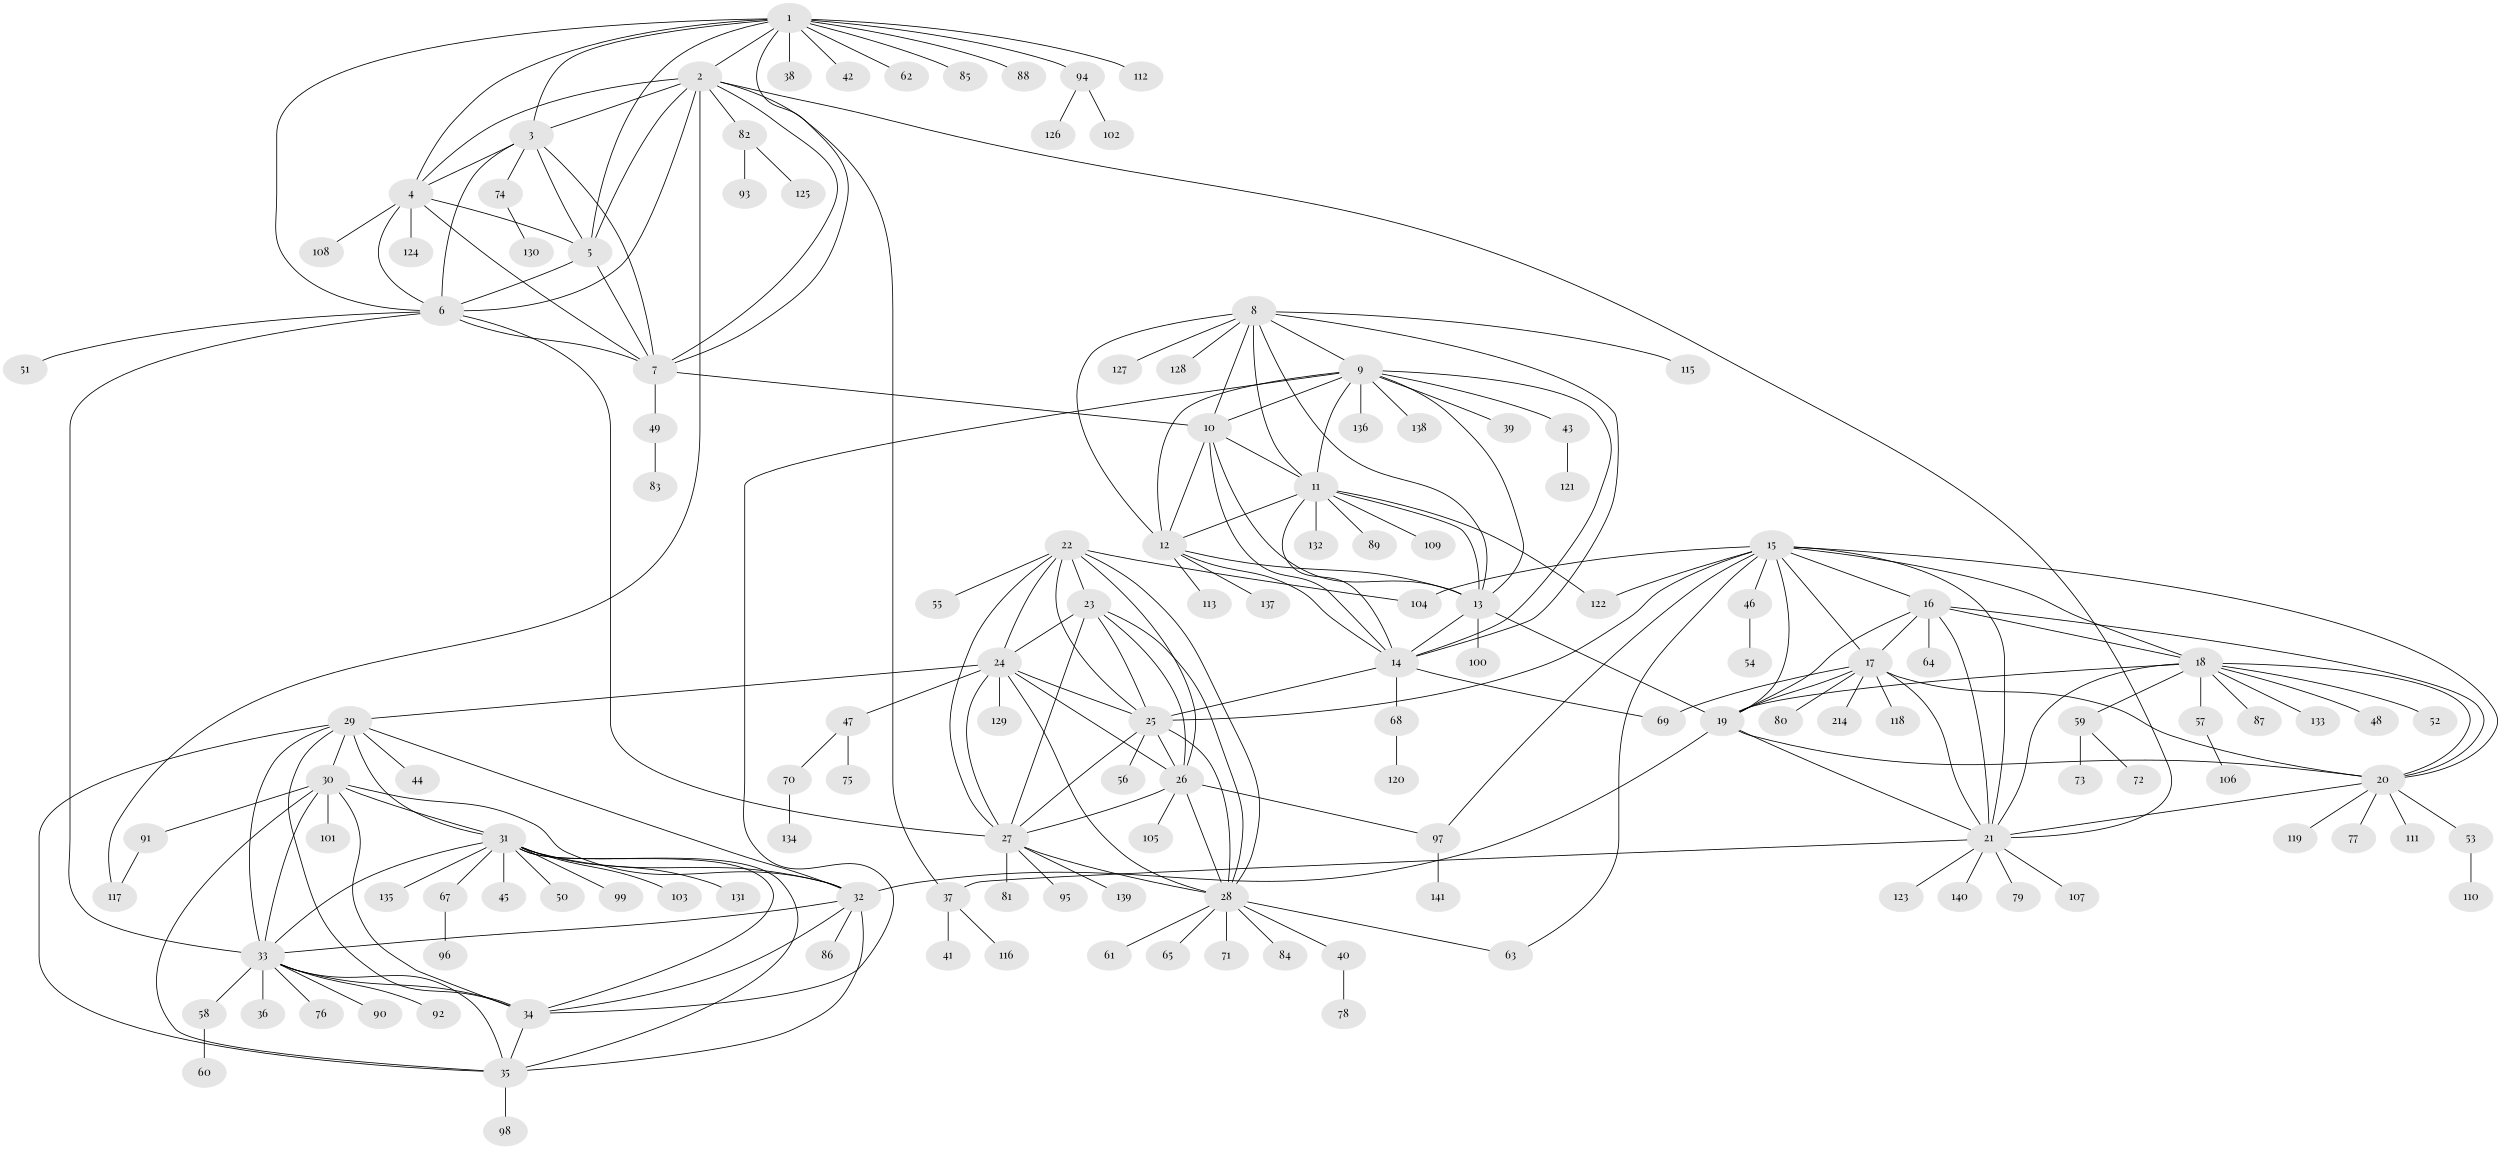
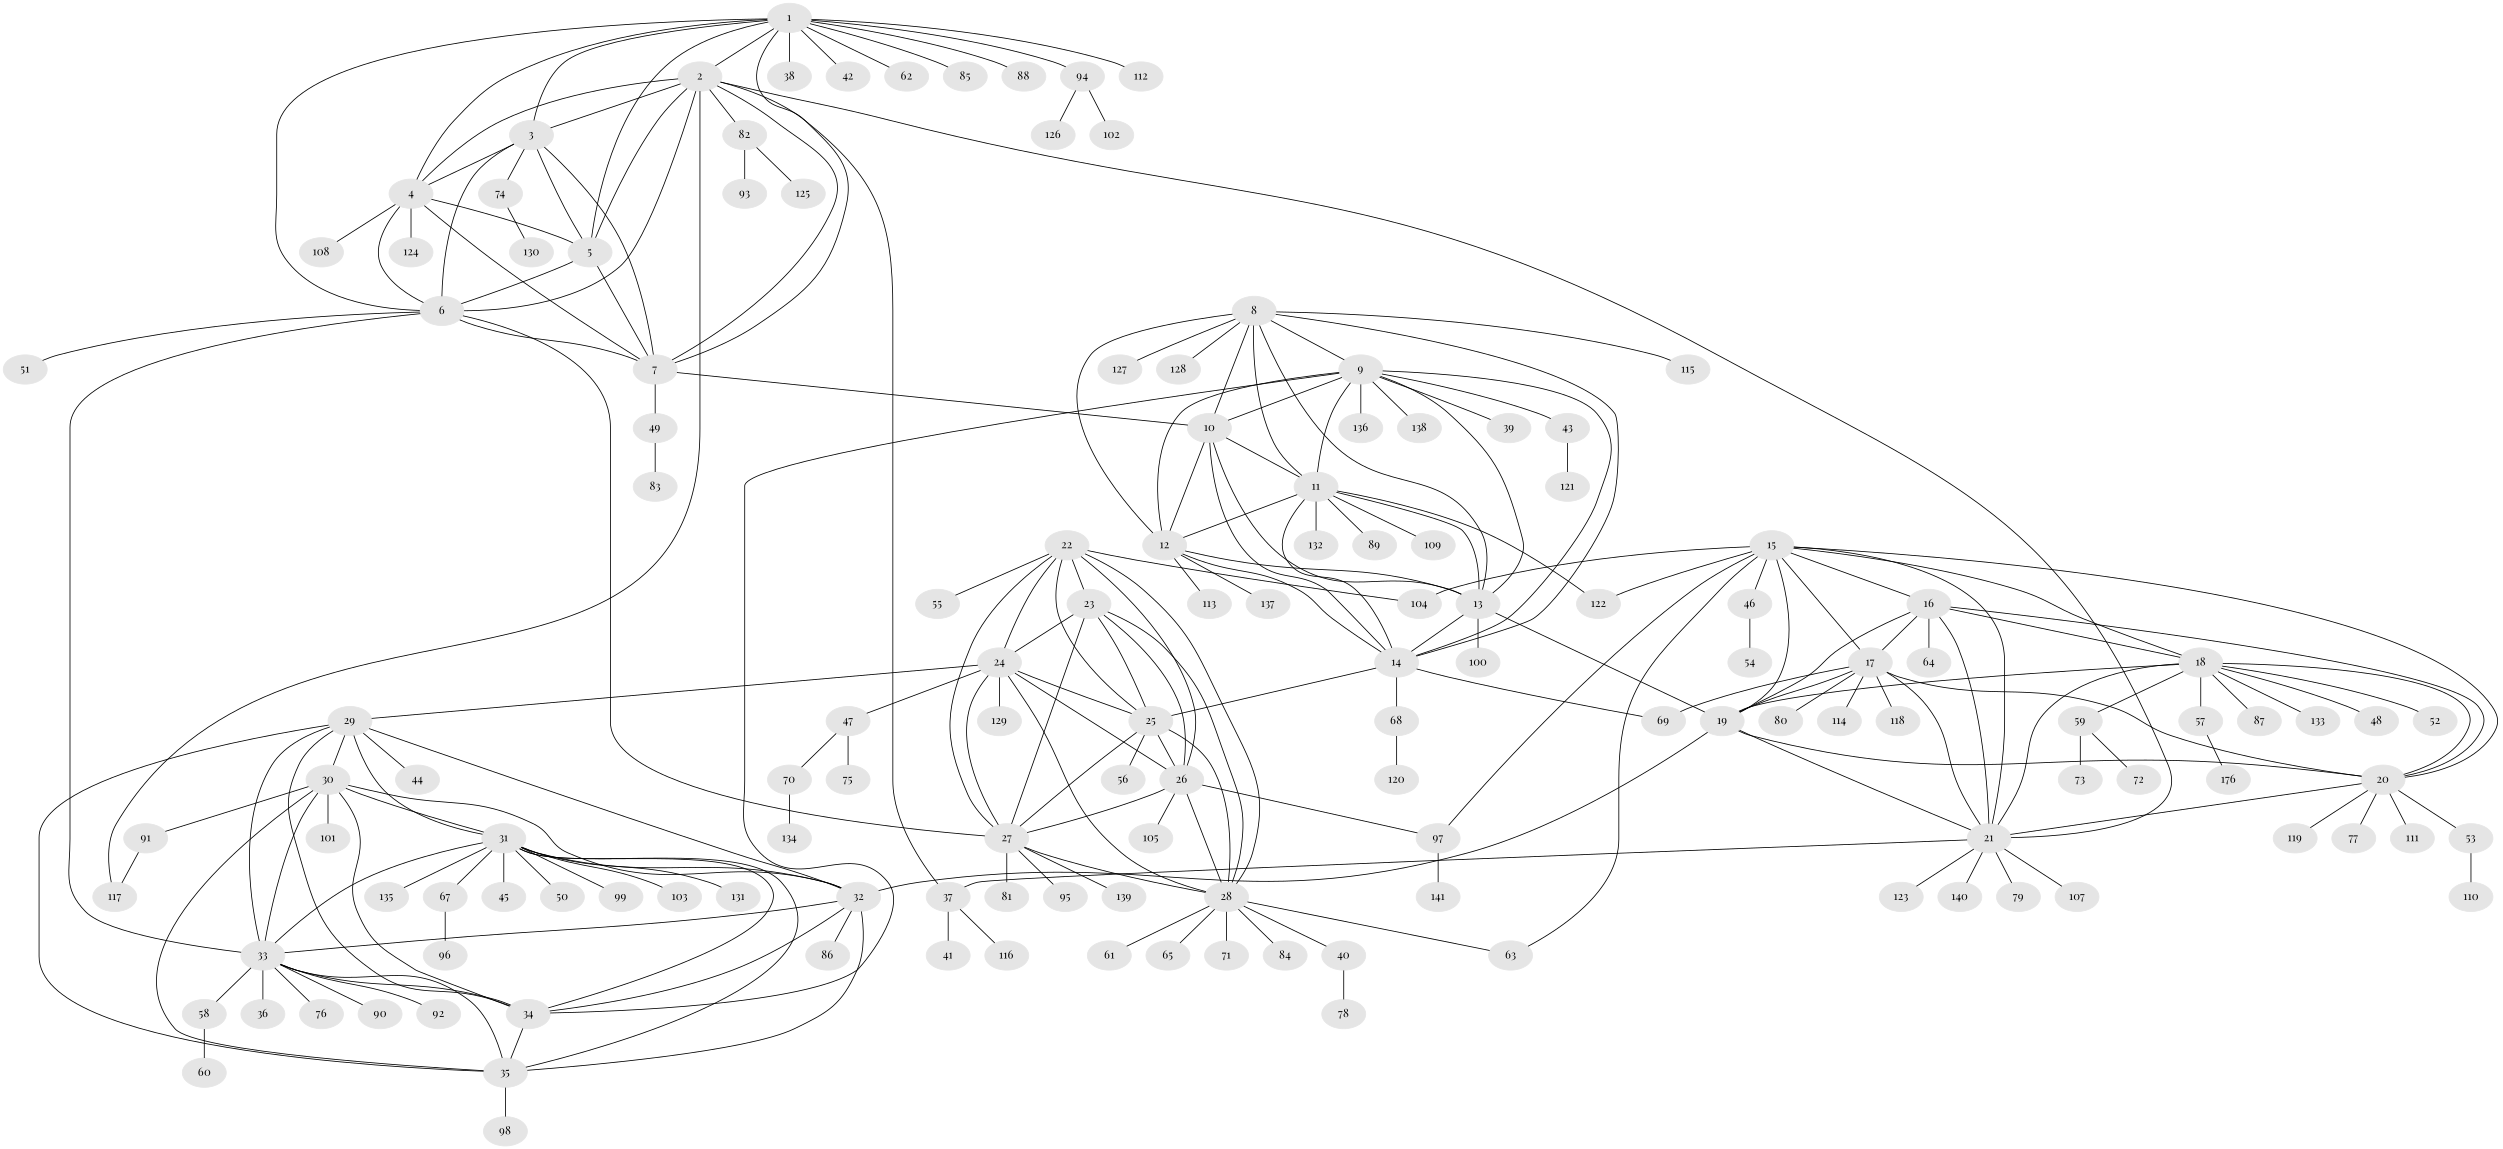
edge "15" -- "25": removed
node "214": label "214" -> "114"
node "106": label "106" -> "176"
